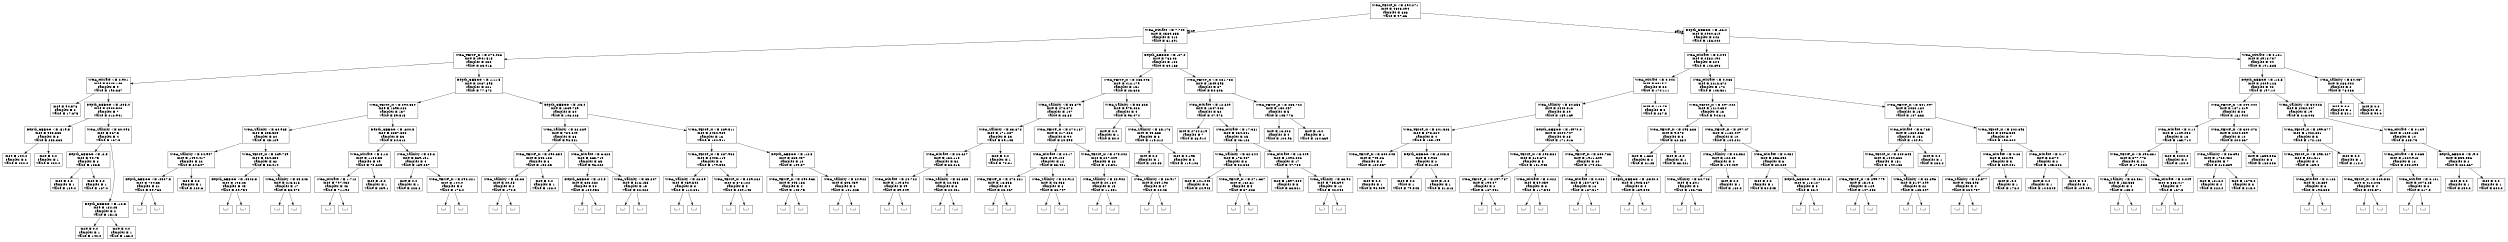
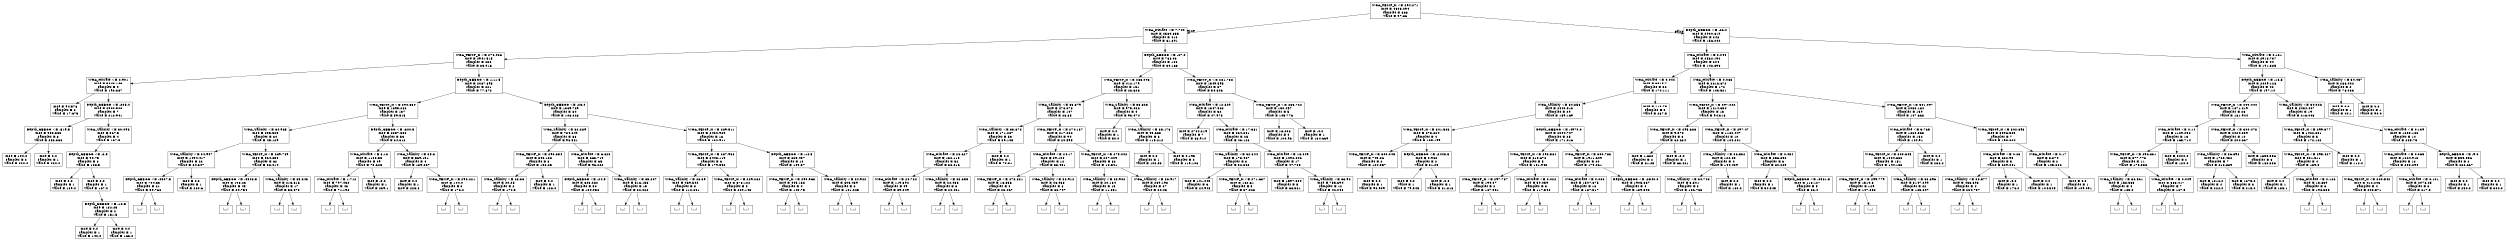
node "mse = 0.0 samples = 1 value = 54.1": label "mse = 0.0 samples = 1 value = 54.1" -> "mse = 0.0 samples = 1 value = 44.1"
edge "WOA_Salinity <= 30.093 mse = 367.5 samples = 4 value = 167.5" -> "Depth_GEBCO <= -10.5 mse = 132.25 samples = 2 value = 151.5": now "mse = 0.0 samples = 1 value = 167.0" -> "Depth_GEBCO <= -10.5 mse = 132.25 samples = 2 value = 151.5"
edge "Depth_GEBCO <= -2443.5 mse = 0.968 samples = 2 value = 81.25" -> "mse = 0.0 value = 1 value = 79.545": reversed
edge "WOA_Nitrate <= 0.17 mse = 3.874 samples = 2 value = 105.682" -> "mse = 0.0 samples = 1 value = 104.545": now "WOA_Nitrate <= 0.23 mse = 682.95 samples = 5 value = 229.081" -> "mse = 0.0 samples = 1 value = 104.545"
node "mse = 0.0 samples = 1 value = 223.8": label "mse = 0.0 samples = 1 value = 223.8" -> "mse = 0.0 samples = 1 mse = 223.8"
node "WOA_Nitrate <= 0.049 mse = 385.417 samples = 7 value = 167.5": label "WOA_Nitrate <= 0.049 mse = 385.417 samples = 7 value = 167.5" -> "WOA_Nitrate <= 0.049 mse = 385.417 samples = 7 samples = 167.5"
node "mse = 0.0 samples = 1 value = 135.1": added
